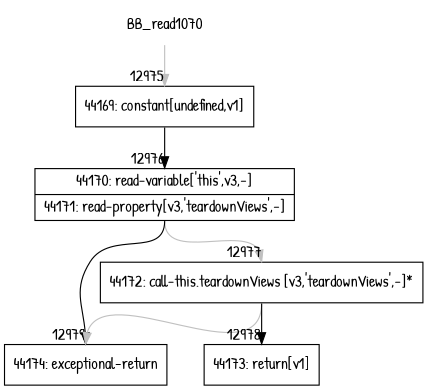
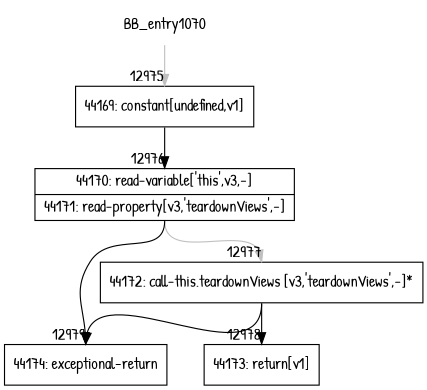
node "BB_read1070": label "BB_read1070" -> "BB_entry1070"
edge "44172: call-this.teardownViews [v3,'teardownViews',-]*" -> "44174: exceptional-return": color gray -> black
